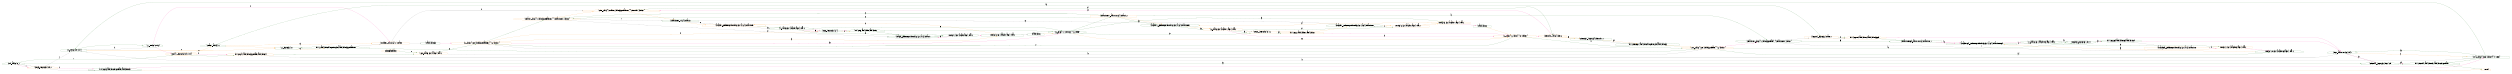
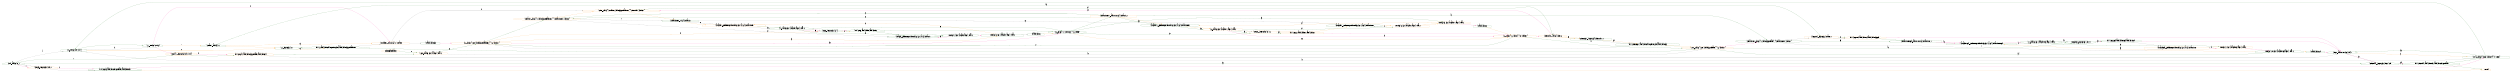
edge "%cmp441 = icmp sgt i32 %sub, %i.044" -> "%xtraiter = and i64 %1, 1": now "%1 = zext i32 %0 to i64" -> "%xtraiter = and i64 %1, 1"
node "br label %for.inc19": added
edge "%cmp43 = icmp sgt i32 %sub, 0" -> "%0 = sub i32 %sub, %i.044": now "%sub = add i32 %n, -1" -> "%0 = sub i32 %sub, %i.044"
